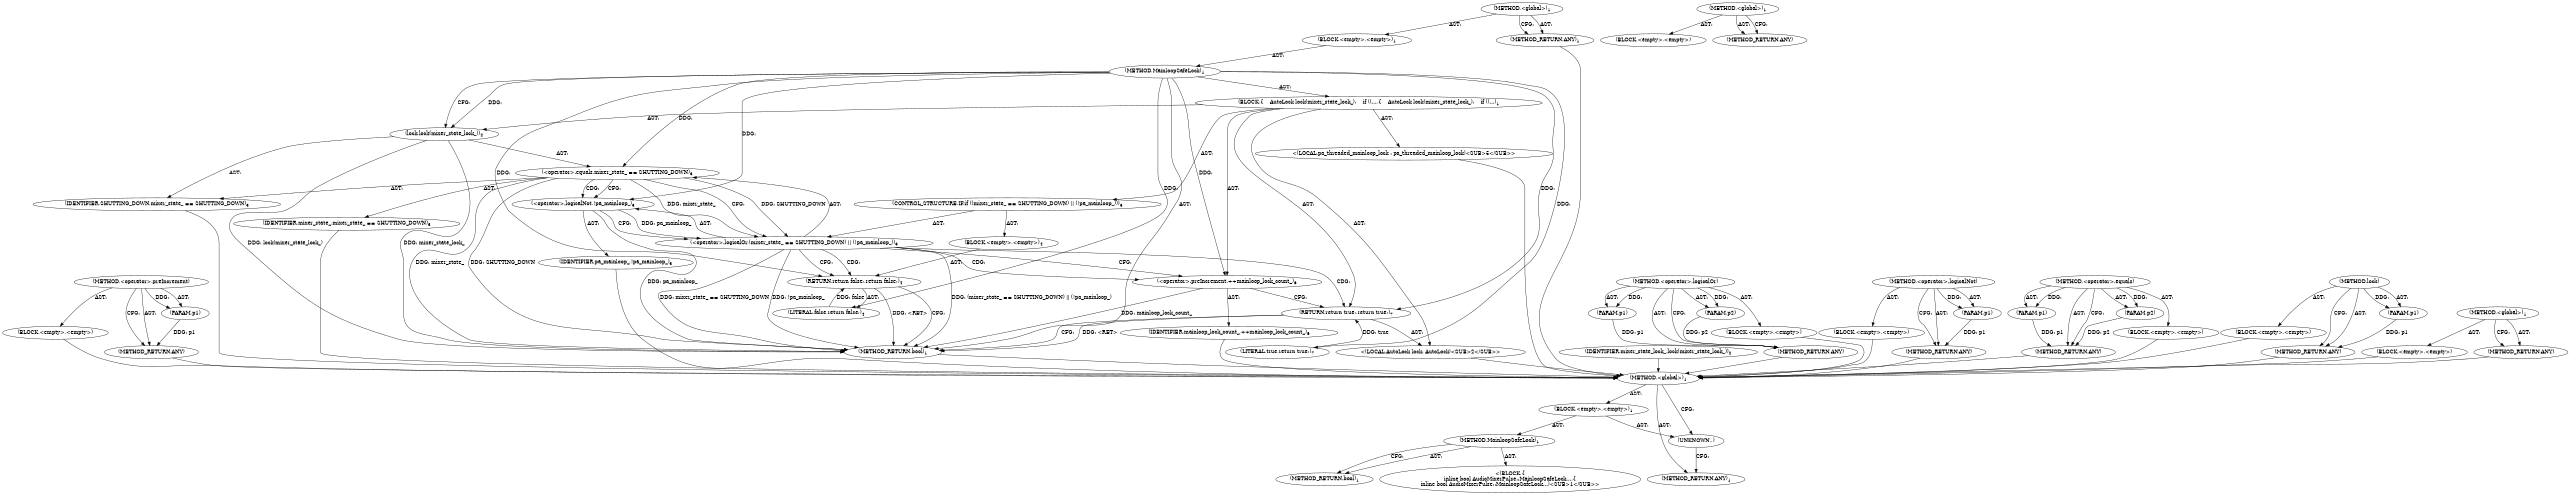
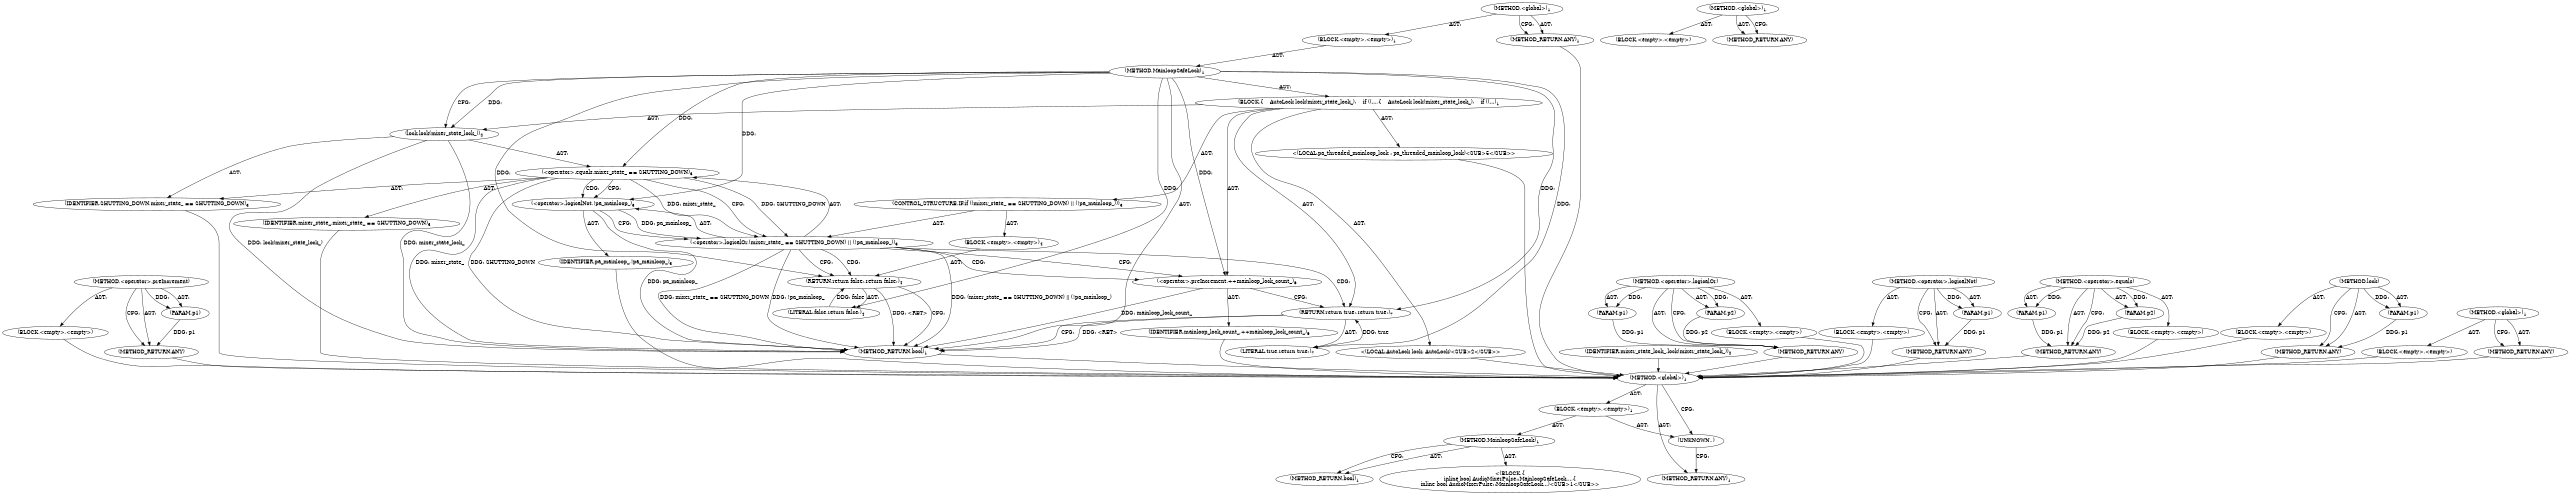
edge "(RETURN,return true;,return true;)" -> "<(LOCAL,AutoLock lock: AutoLock)<SUB>2</SUB>>": now "(RETURN,return true;,return true;)" -> "(LITERAL,true,return true;)"
